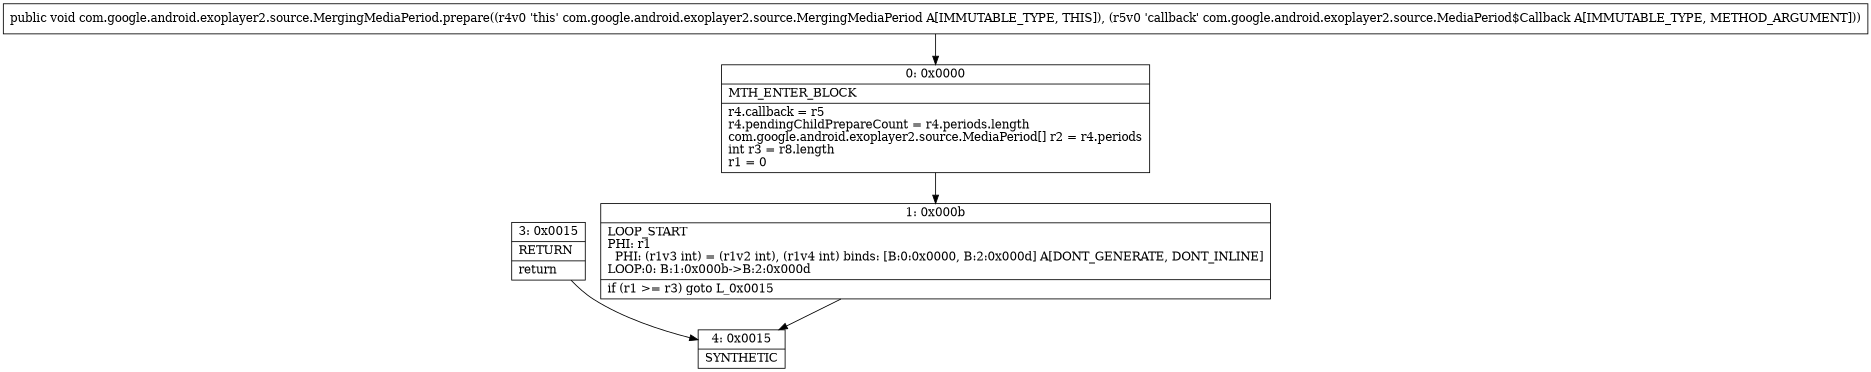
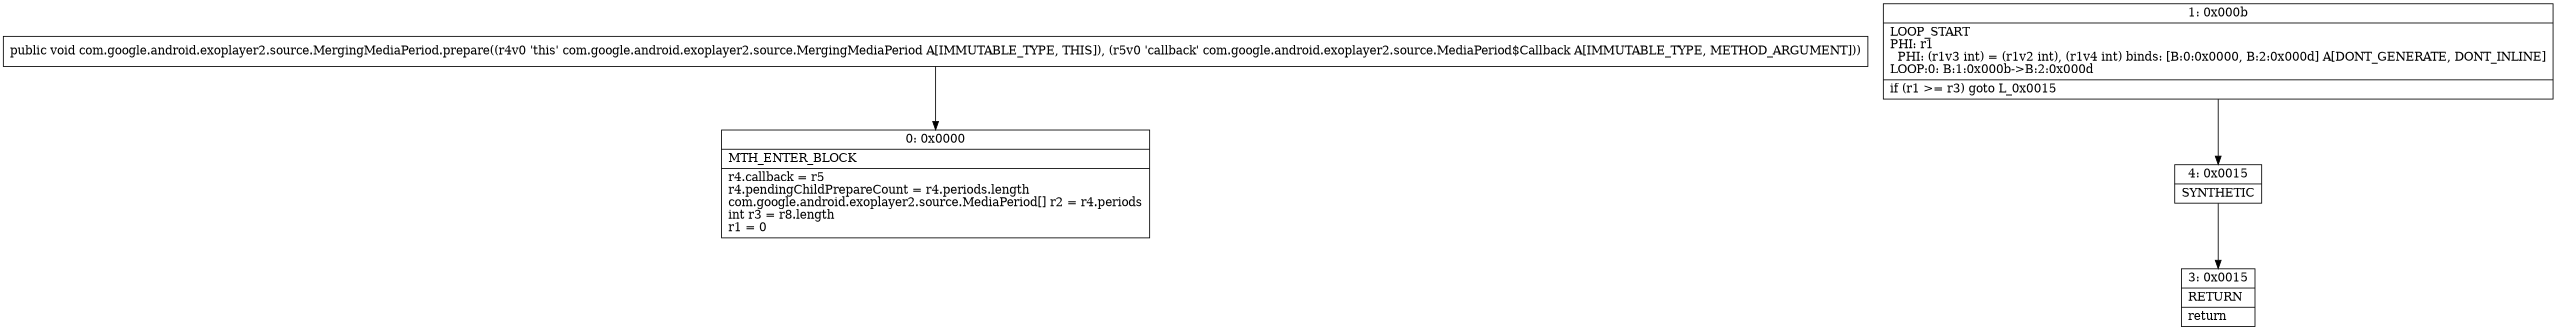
edge "0: 0x0000" -> "1: 0x000b": removed
edge "3: 0x0015" -> "4: 0x0015": reversed
